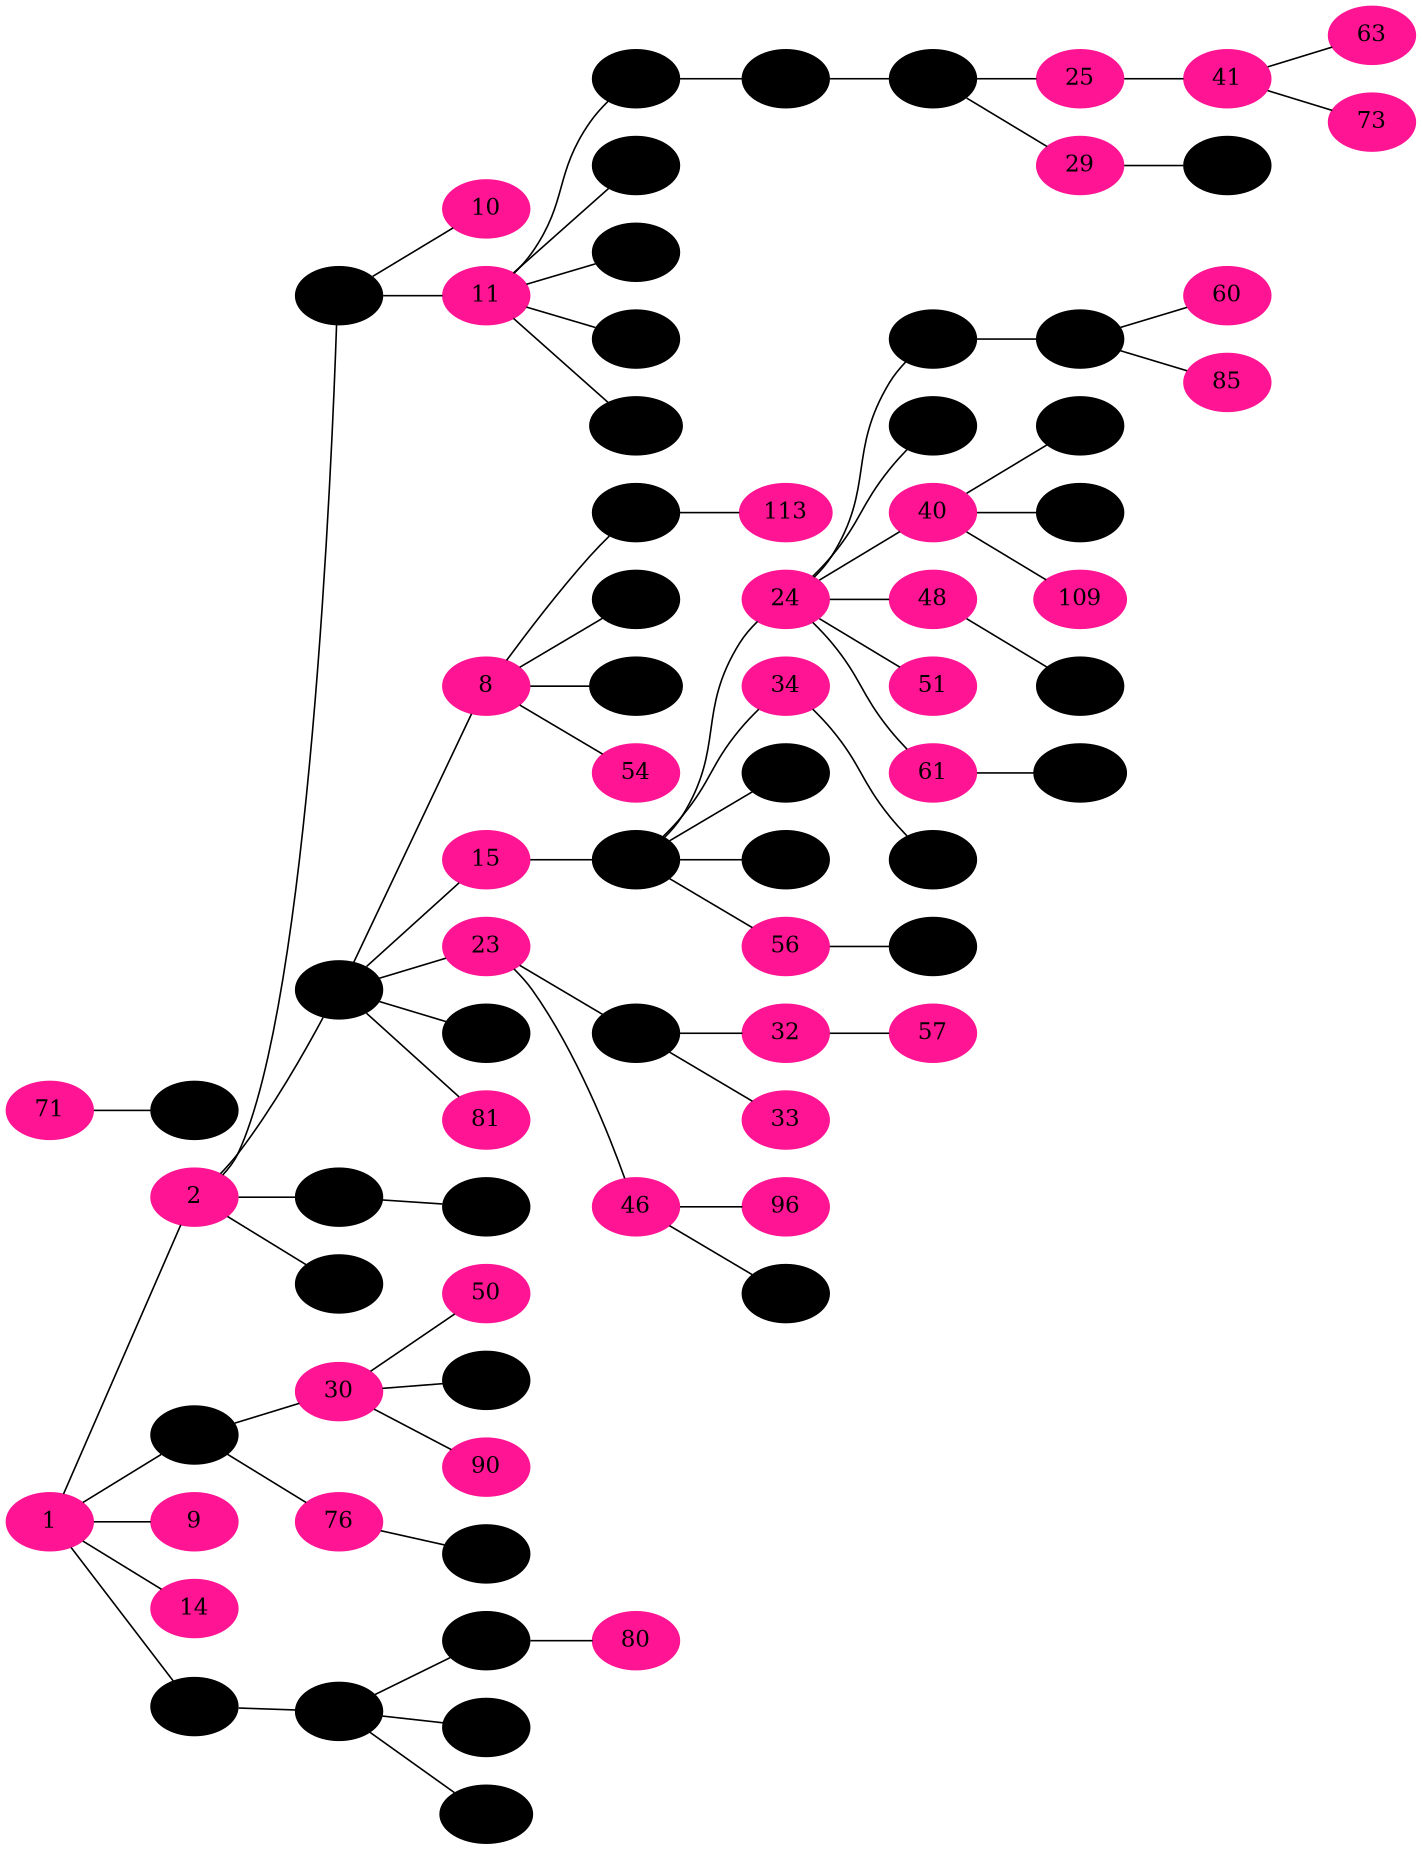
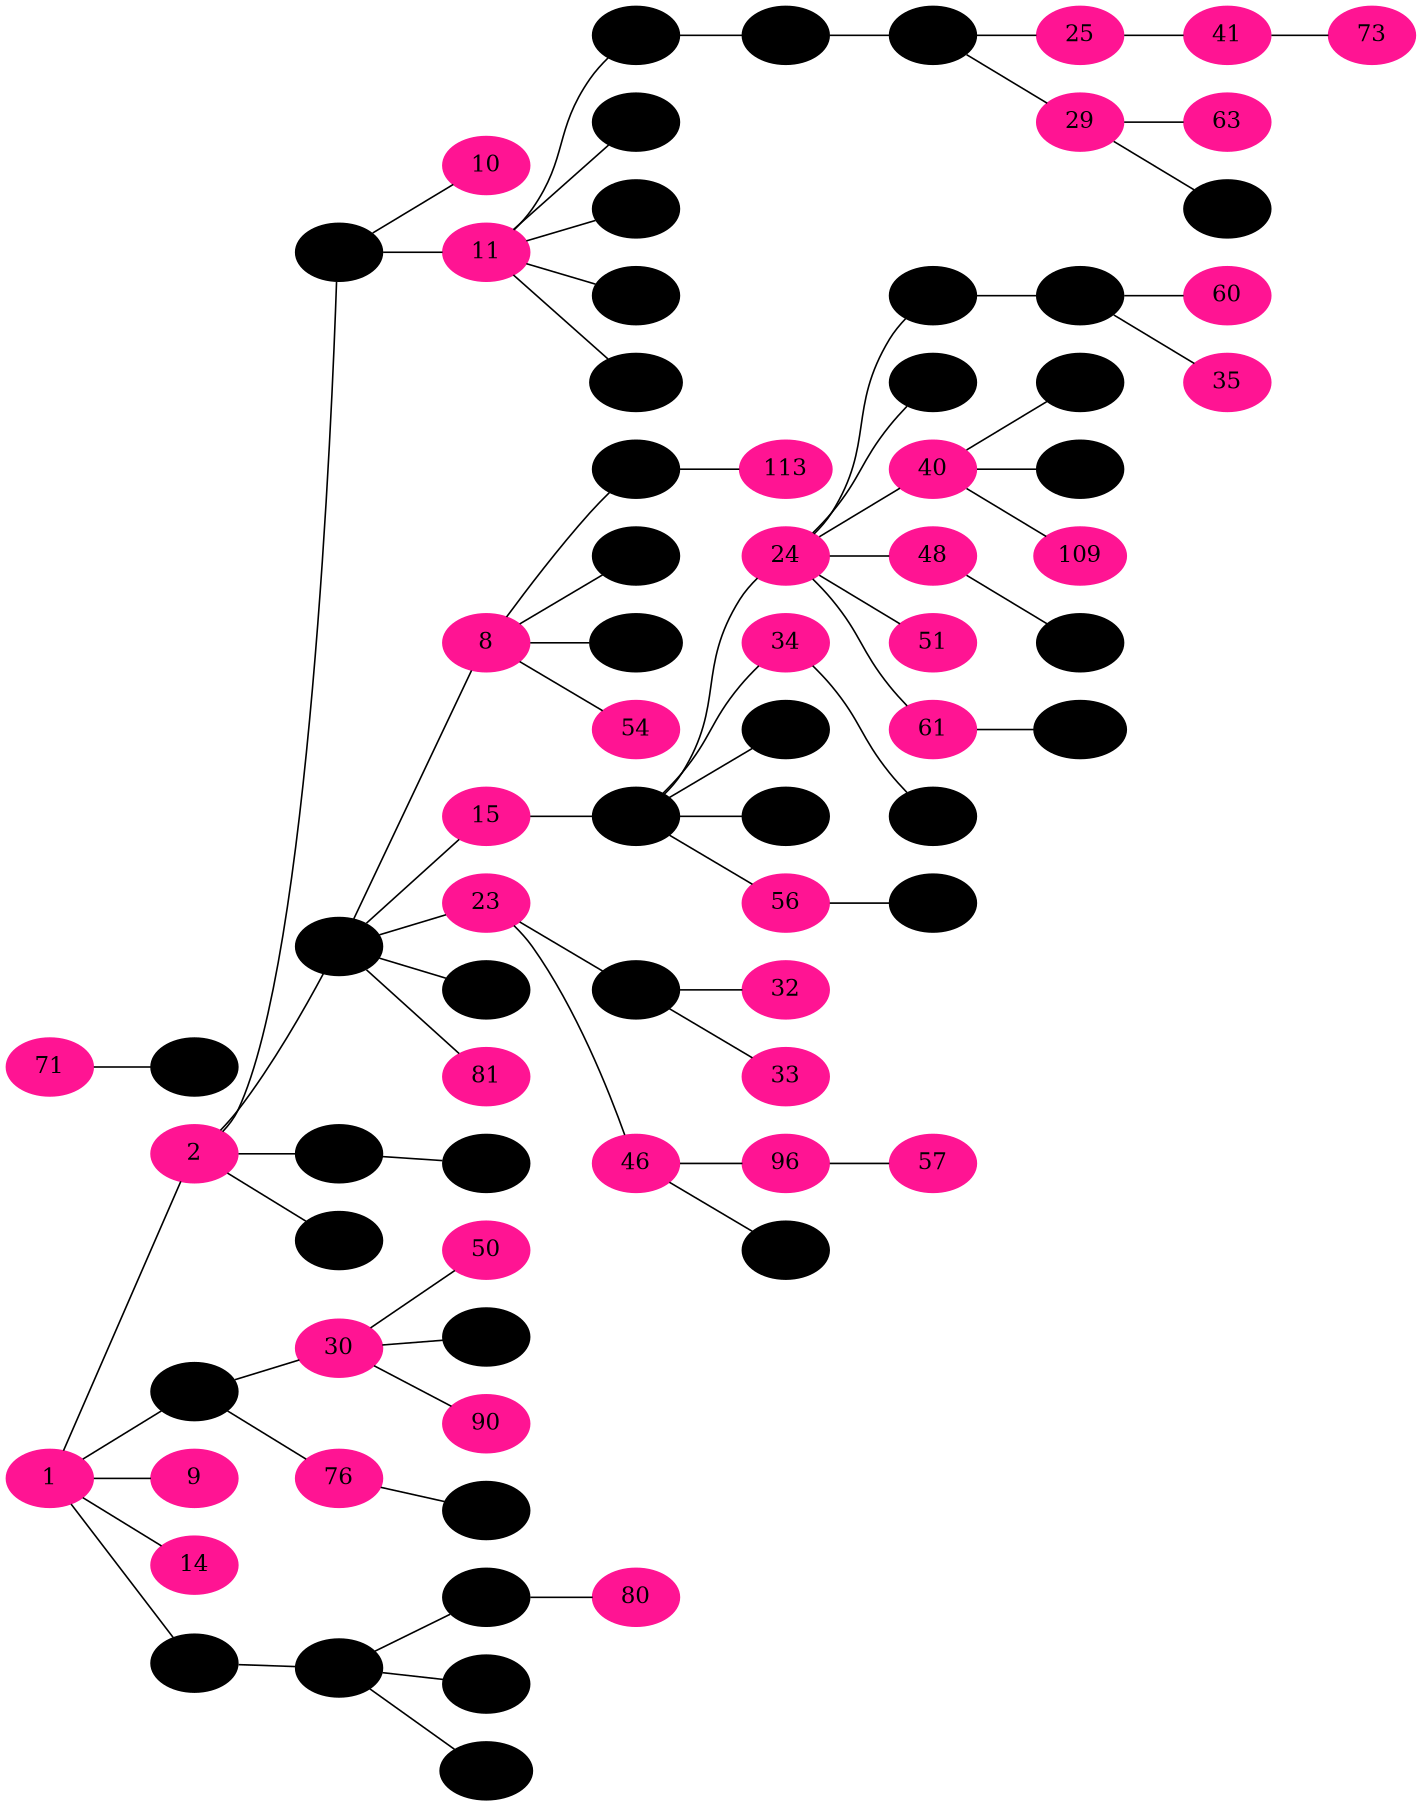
edge "63" -- "41": now "63" -- "29"
node "85": label "85" -> "35"
edge "32" -- "57": now "96" -- "57"
